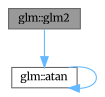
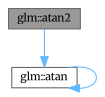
node "glm::glm2": label "glm::glm2" -> "glm::atan2"
